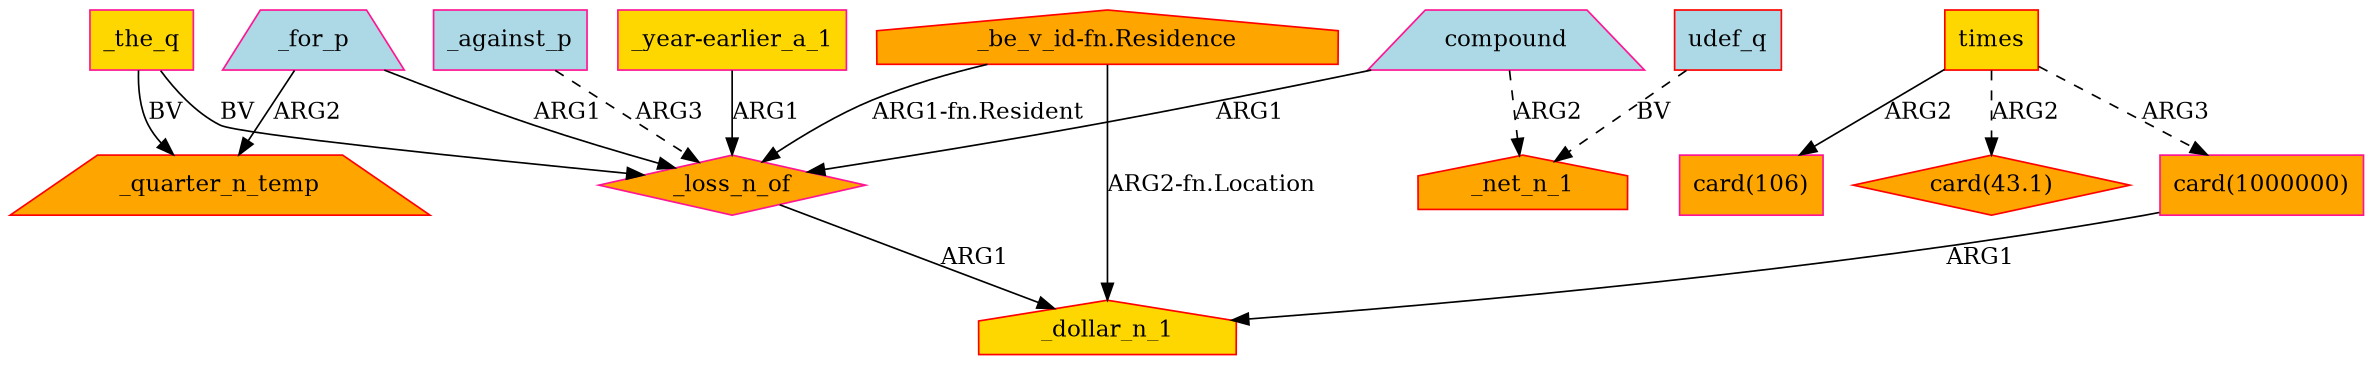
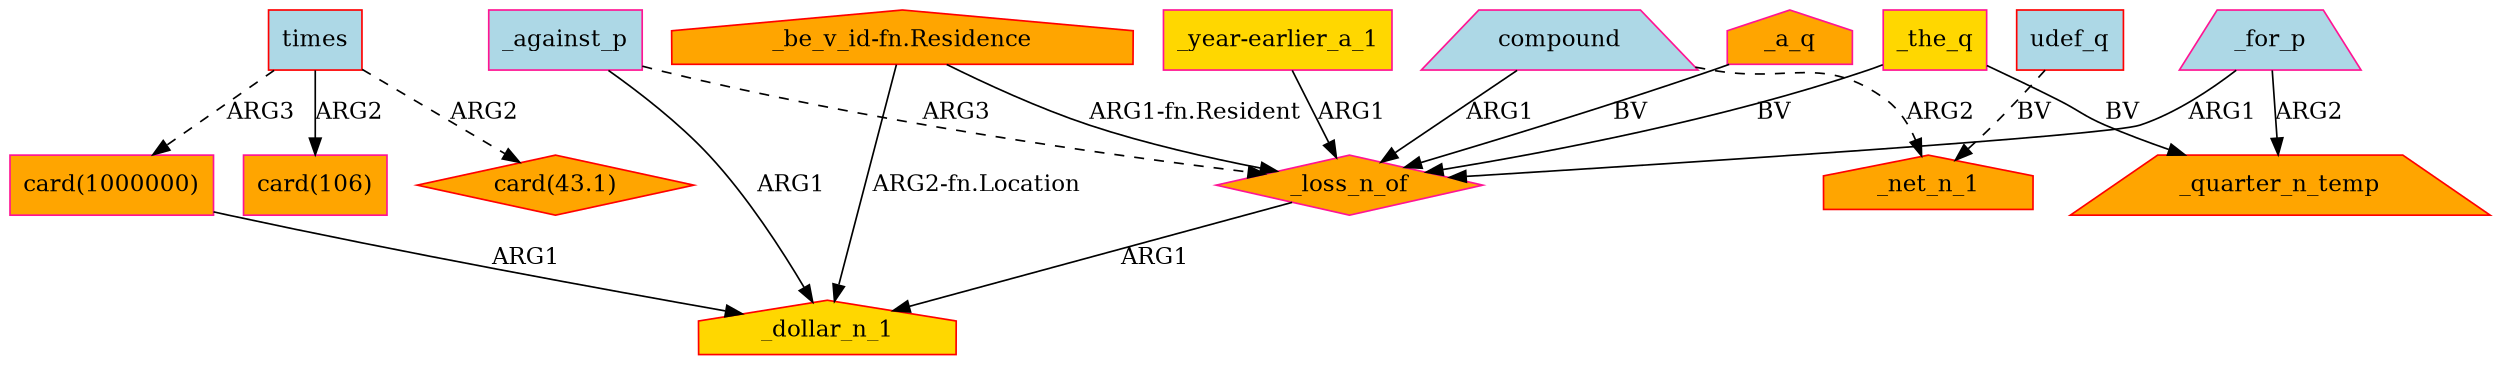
node "_a_q": added
node "times": fillcolor gold -> lightblue
edge "_against_p" -> "_dollar_n_1": added, label "ARG1"
